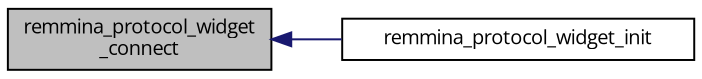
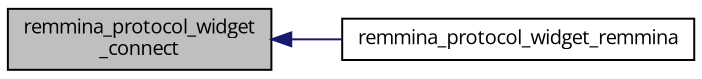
node "remmina_protocol_widget_init": label "remmina_protocol_widget_init" -> "remmina_protocol_widget_remmina"
